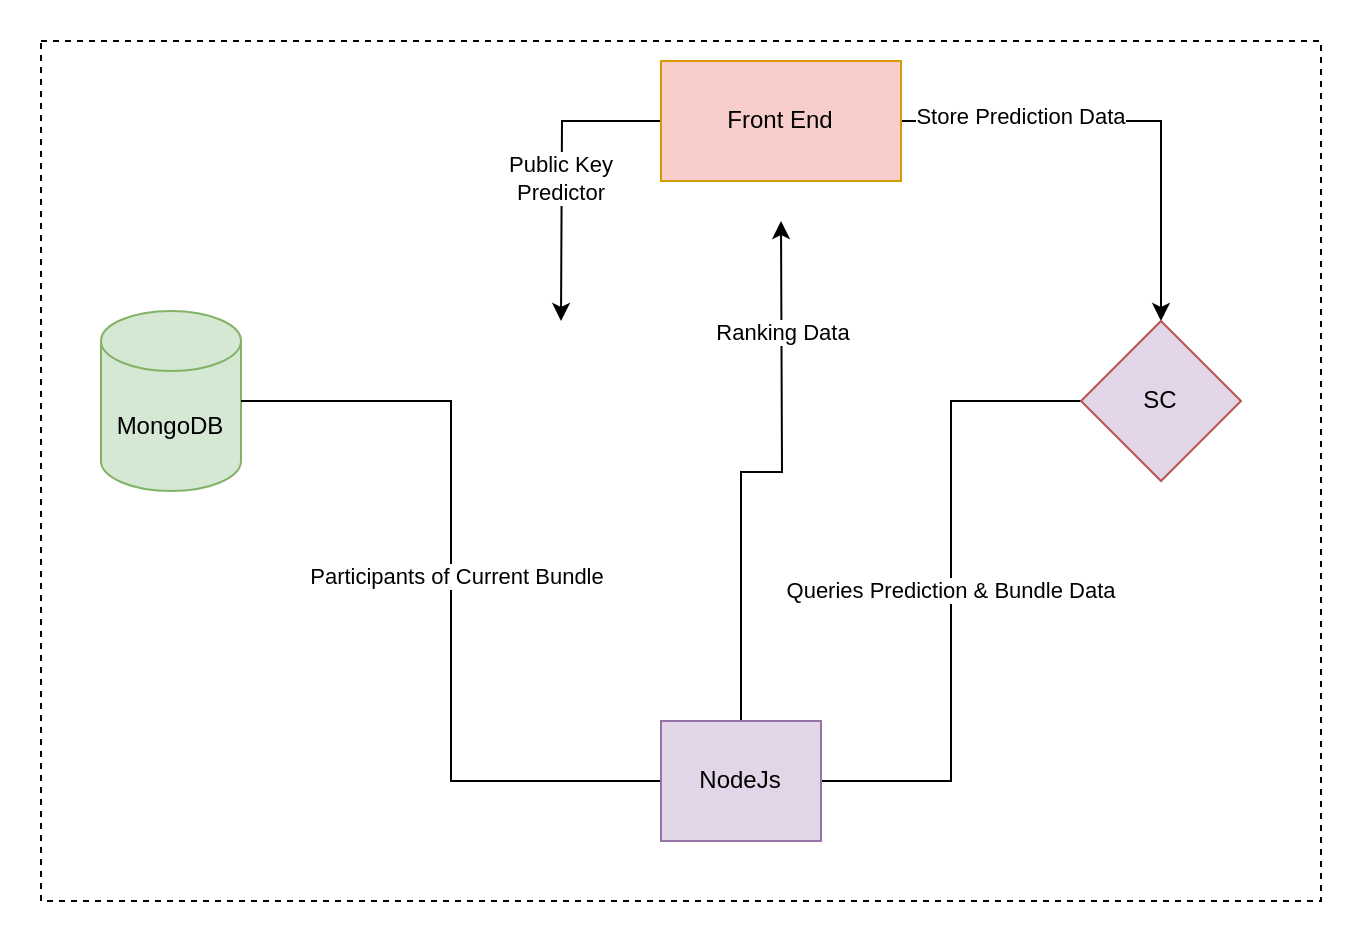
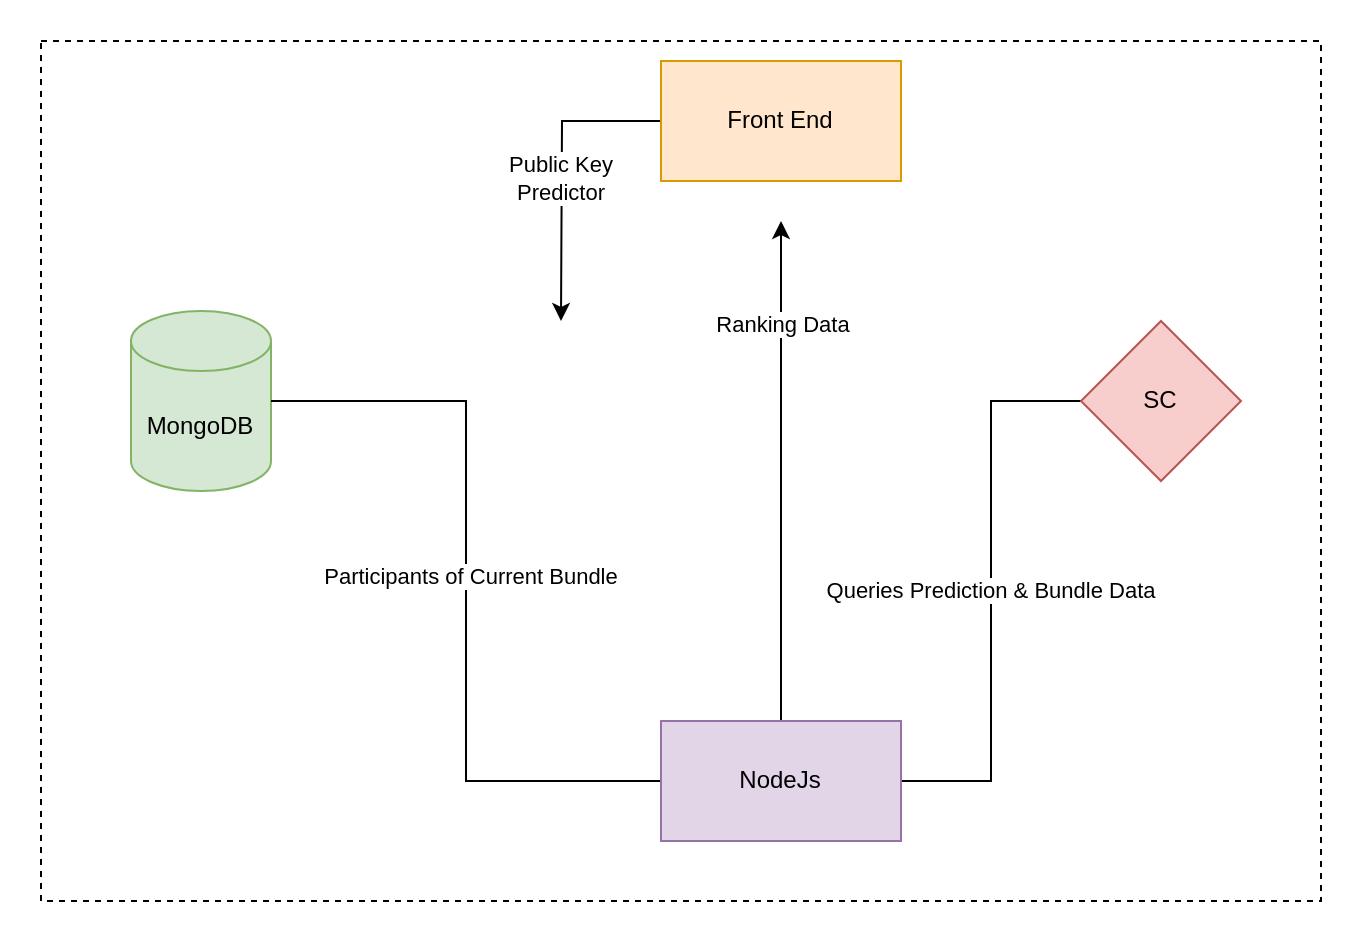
node "Front End": fillcolor #f8cecc -> #ffe6cc
edge "Front End" -> "SC": removed, label "Store Prediction Data"
node "MongoDB": moved (171, 401) -> (201, 401)
node "SC": fillcolor #e1d5e7 -> #f8cecc
node "NodeJs": size 160x120 -> 240x120
